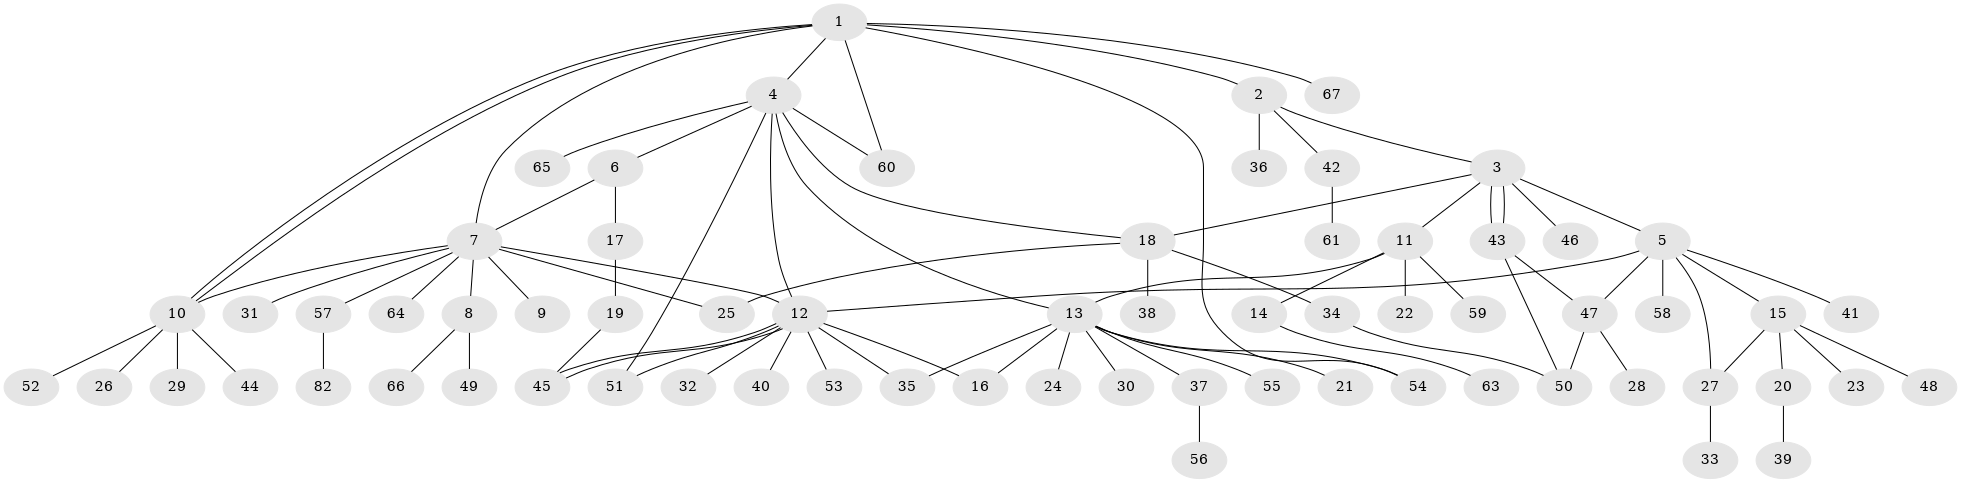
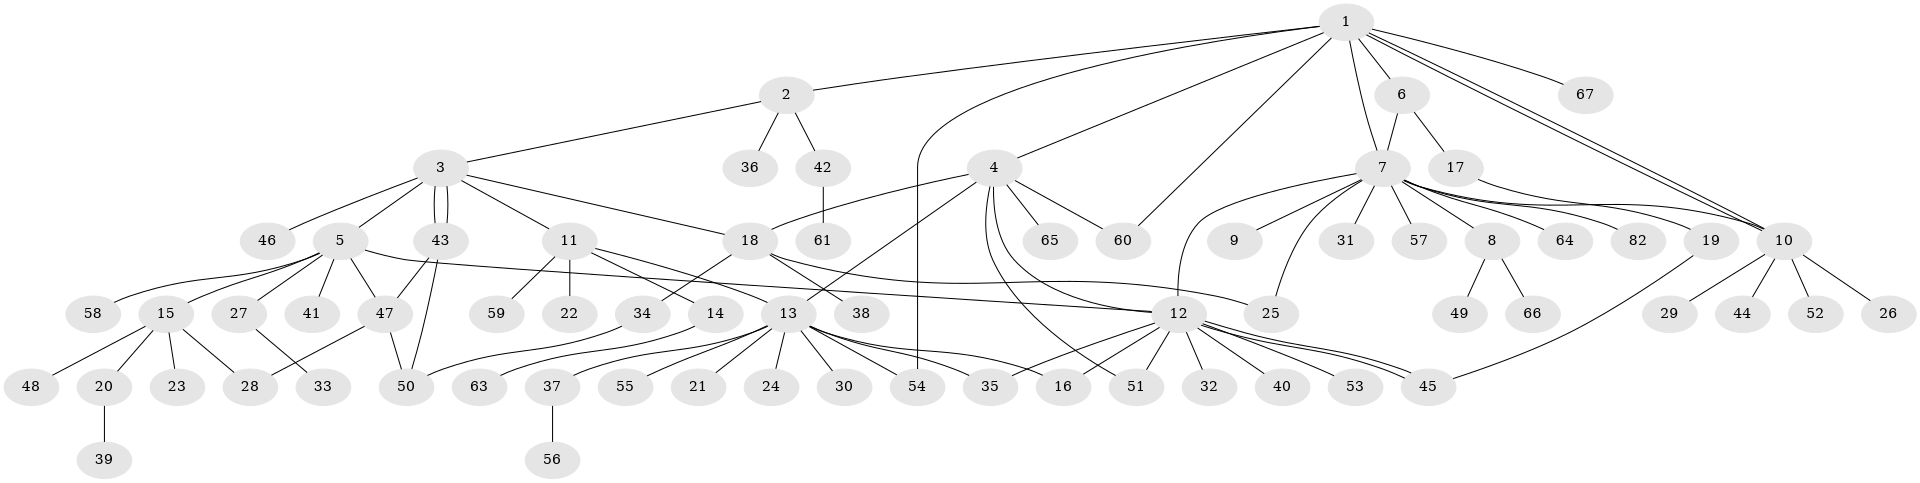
edge "4" -- "6": now "1" -- "6"
edge "57" -- "82": now "7" -- "82"
edge "15" -- "27": now "15" -- "28"
